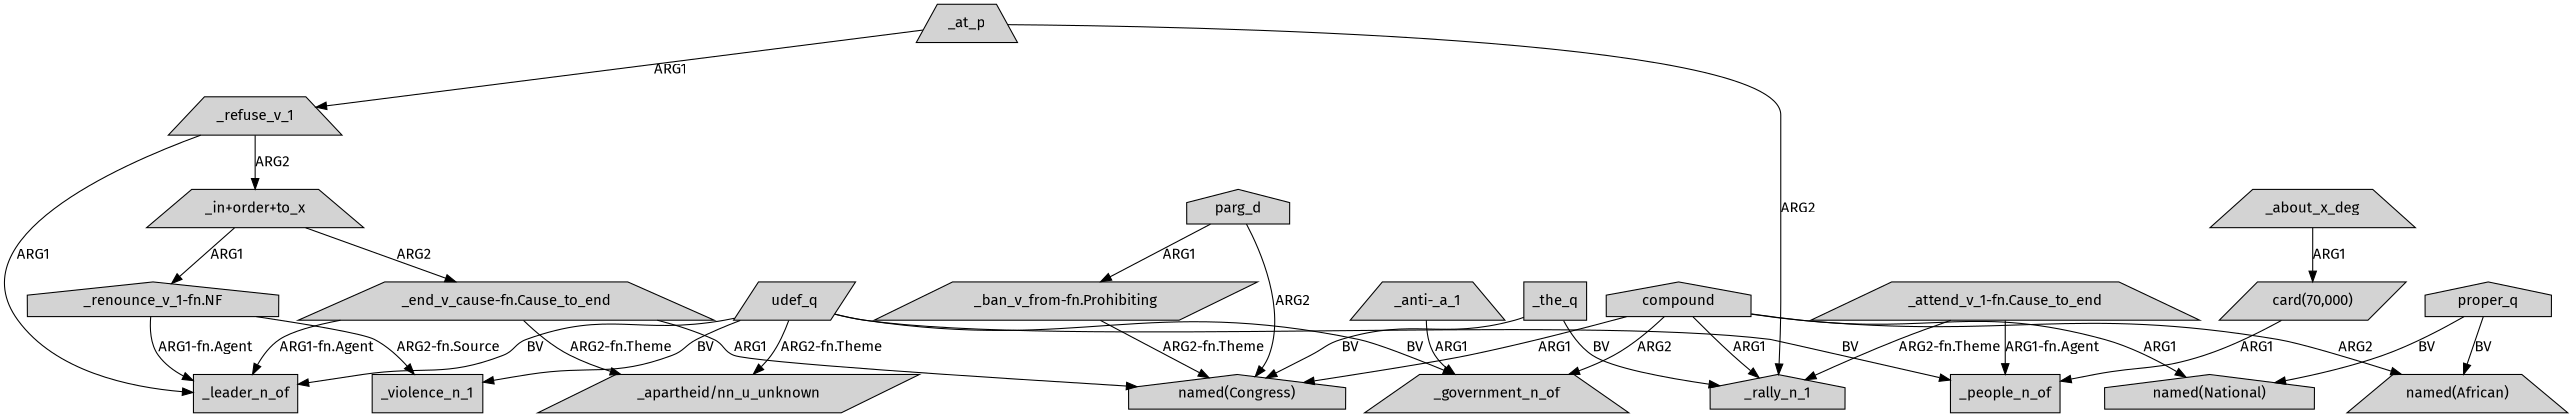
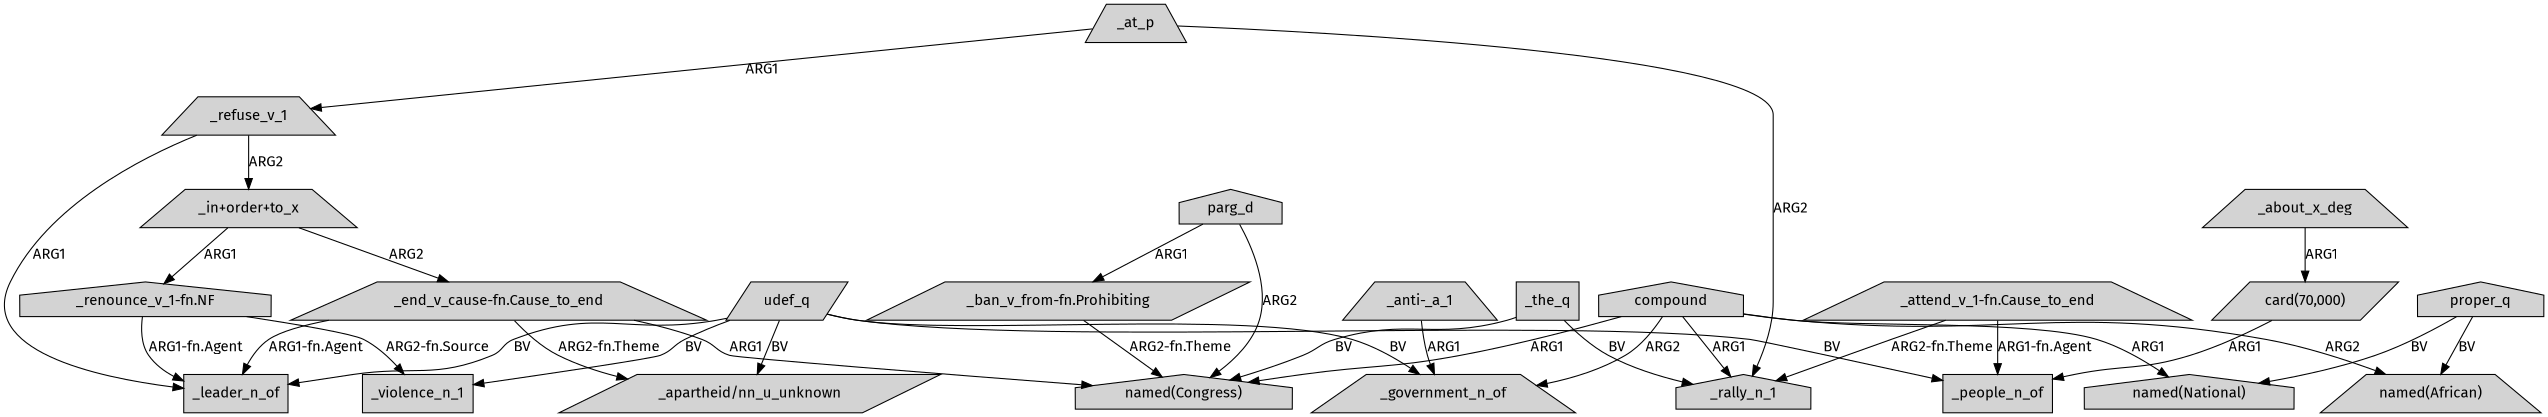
edge "udef_q" -> "_apartheid/nn_u_unknown": label "ARG2-fn.Theme" -> "BV"
